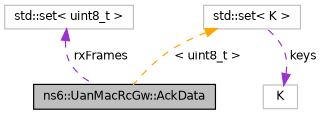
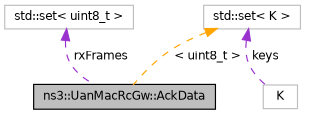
edge "std::set< K >" -> "K": reversed
node "ns6::UanMacRcGw::AckData": label "ns6::UanMacRcGw::AckData" -> "ns3::UanMacRcGw::AckData"
